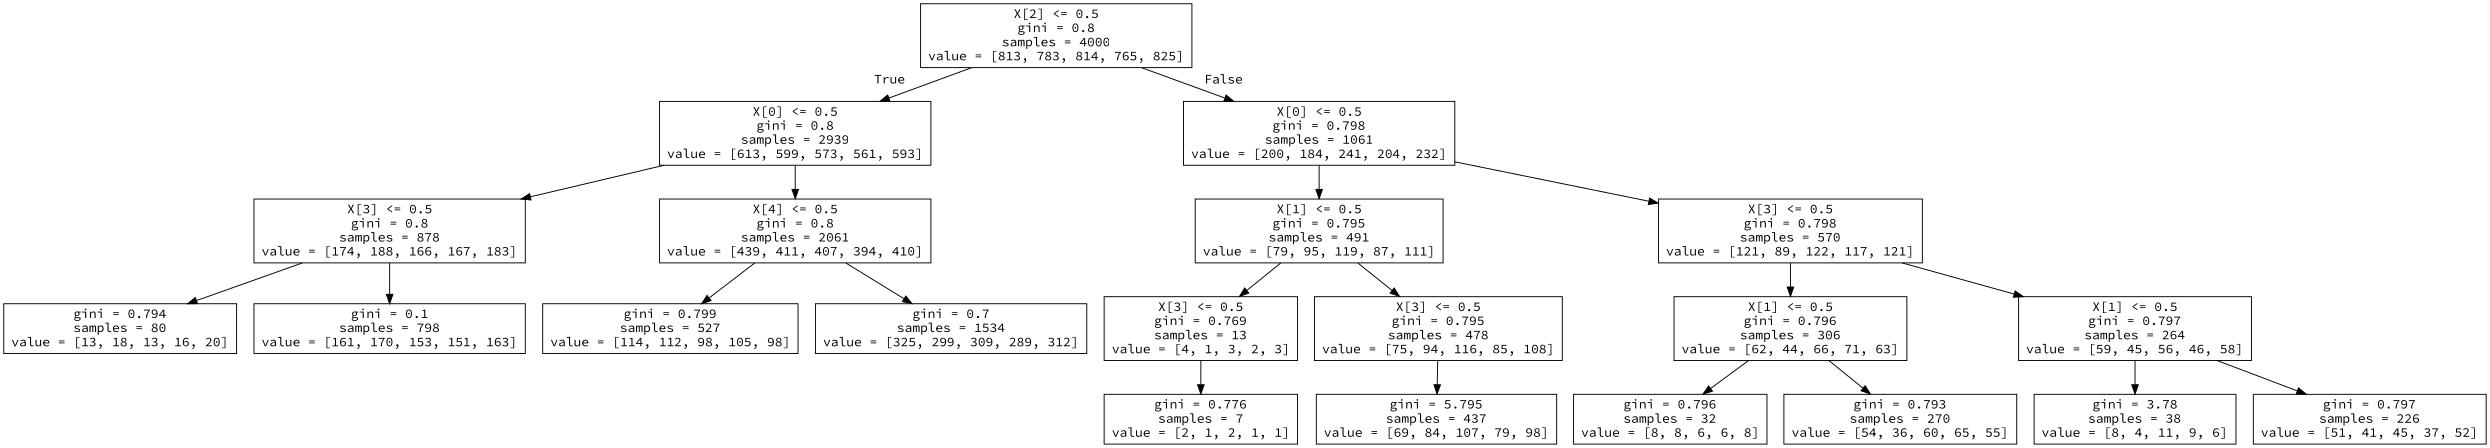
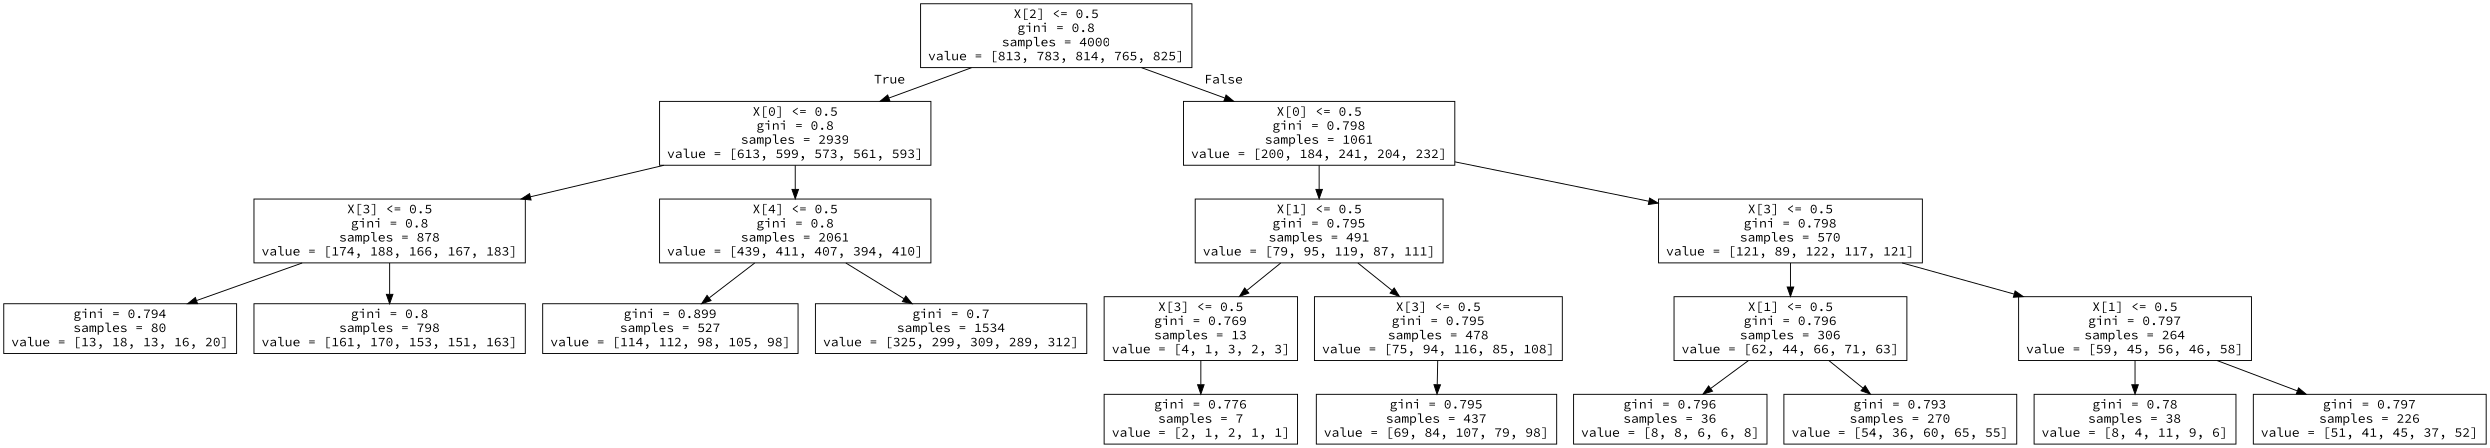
node "gini = 0.1 samples = 798 value = [161, 170, 153, 151, 163]": label "gini = 0.1 samples = 798 value = [161, 170, 153, 151, 163]" -> "gini = 0.8 samples = 798 value = [161, 170, 153, 151, 163]"
node "gini = 0.799 samples = 527 value = [114, 112, 98, 105, 98]": label "gini = 0.799 samples = 527 value = [114, 112, 98, 105, 98]" -> "gini = 0.899 samples = 527 value = [114, 112, 98, 105, 98]"
node "gini = 5.795 samples = 437 value = [69, 84, 107, 79, 98]": label "gini = 5.795 samples = 437 value = [69, 84, 107, 79, 98]" -> "gini = 0.795 samples = 437 value = [69, 84, 107, 79, 98]"
node "gini = 0.796 samples = 32 value = [8, 8, 6, 6, 8]": label "gini = 0.796 samples = 32 value = [8, 8, 6, 6, 8]" -> "gini = 0.796 samples = 36 value = [8, 8, 6, 6, 8]"
node "gini = 3.78 samples = 38 value = [8, 4, 11, 9, 6]": label "gini = 3.78 samples = 38 value = [8, 4, 11, 9, 6]" -> "gini = 0.78 samples = 38 value = [8, 4, 11, 9, 6]"
